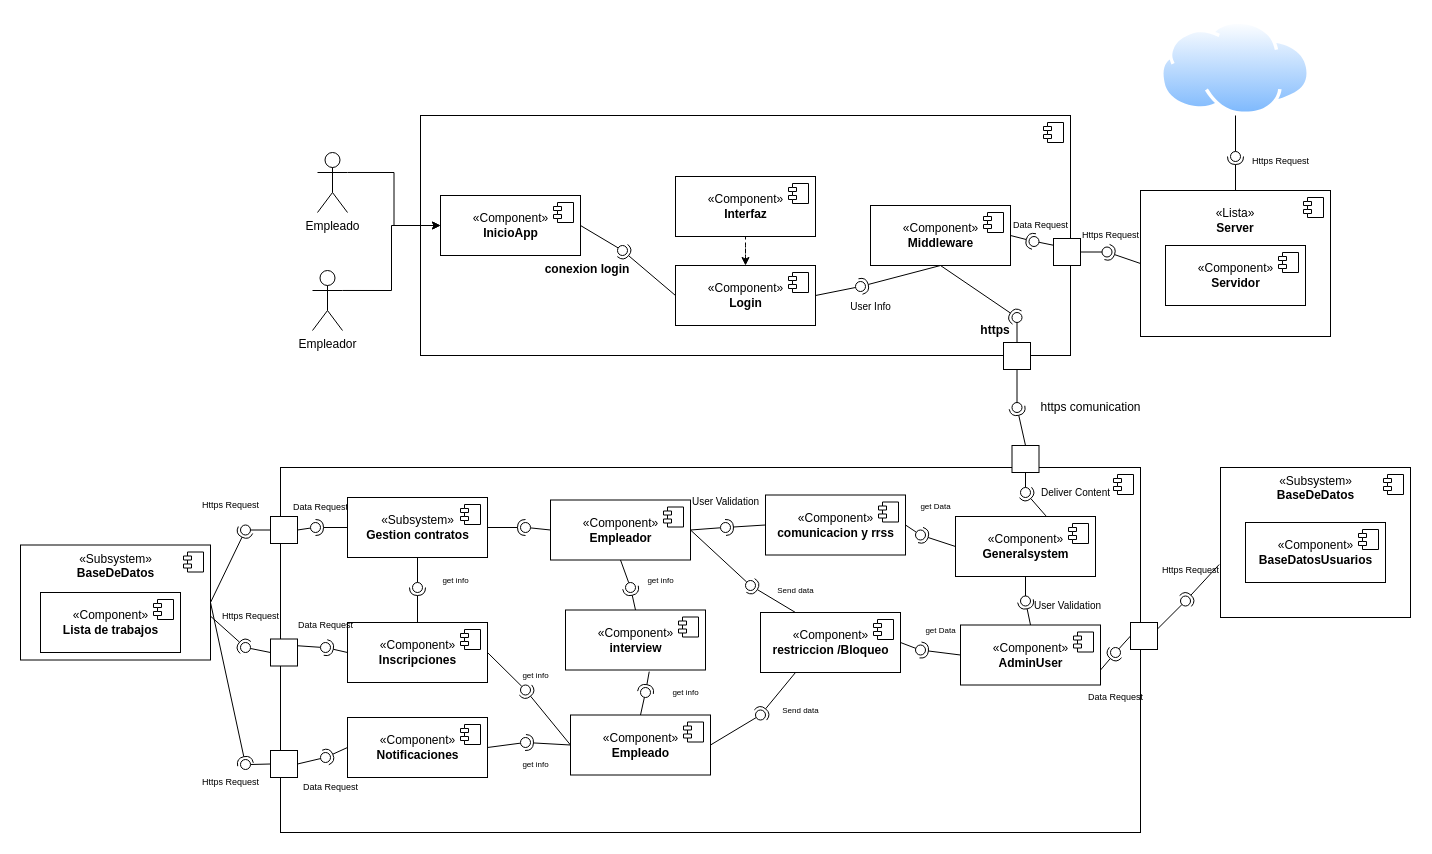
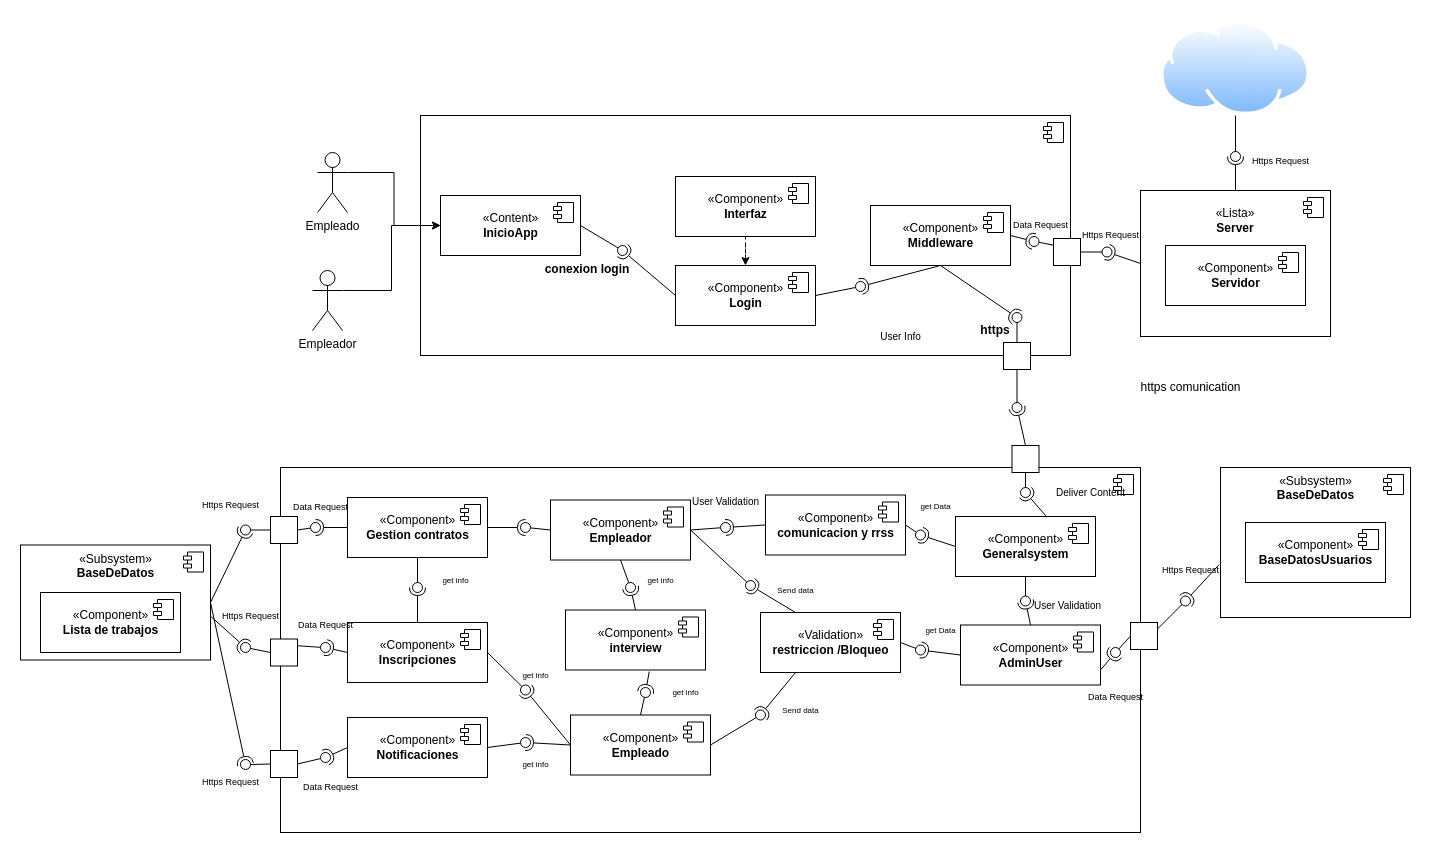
node "«Component» InicioApp": label "«Component» InicioApp" -> "«Content» InicioApp"
node "User Info": moved (871, 307) -> (901, 337)
node "https comunication": moved (1091, 408) -> (1191, 388)
node "Deliver Content": moved (1076, 493) -> (1091, 493)
node "«Subsystem» Gestion contratos": label "«Subsystem» Gestion contratos" -> "«Component» Gestion contratos"
node "«Component» restriccion /Bloqueo": label "«Component» restriccion /Bloqueo" -> "«Validation» restriccion /Bloqueo"
